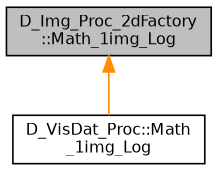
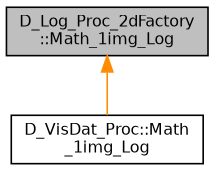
node "D_Img_Proc_2dFactory ::Math_1img_Log": label "D_Img_Proc_2dFactory ::Math_1img_Log" -> "D_Log_Proc_2dFactory ::Math_1img_Log"
